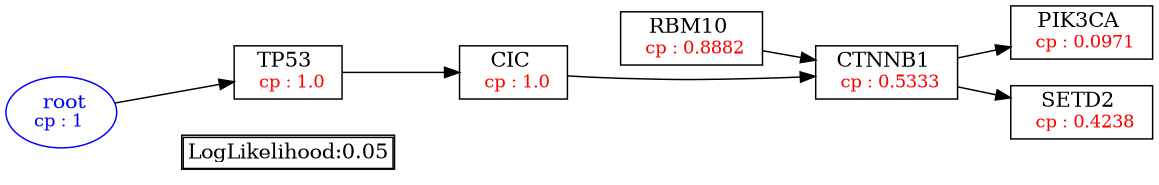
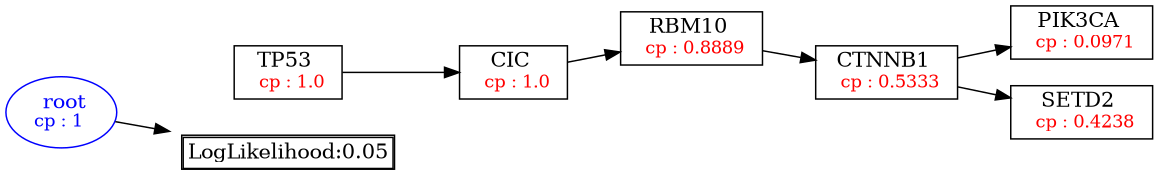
node "RBM10": text "cp : 0.8882" -> "cp : 0.8889"
edge "CIC" -> "CTNNB1": now "CIC" -> "RBM10"
edge "root" -> "TP53": now "root" -> "LogLikelihood:0.05"
